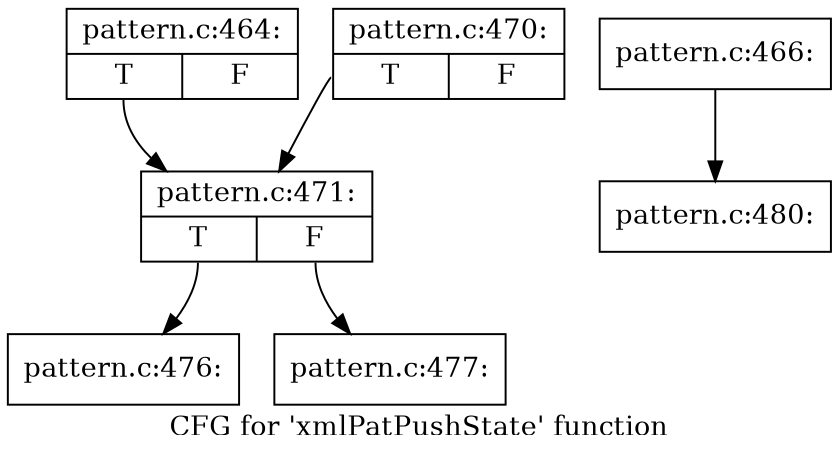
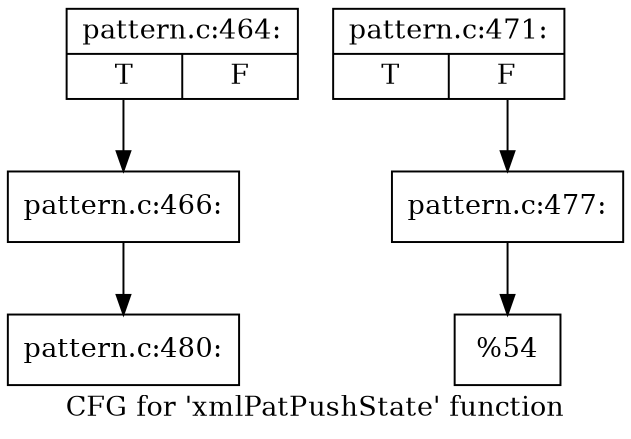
node "pattern.c:470:": removed
edge "pattern.c:464:" -> "pattern.c:471:": now "pattern.c:464:" -> "pattern.c:466:"
node "%54": added
node "pattern.c:476:": removed
